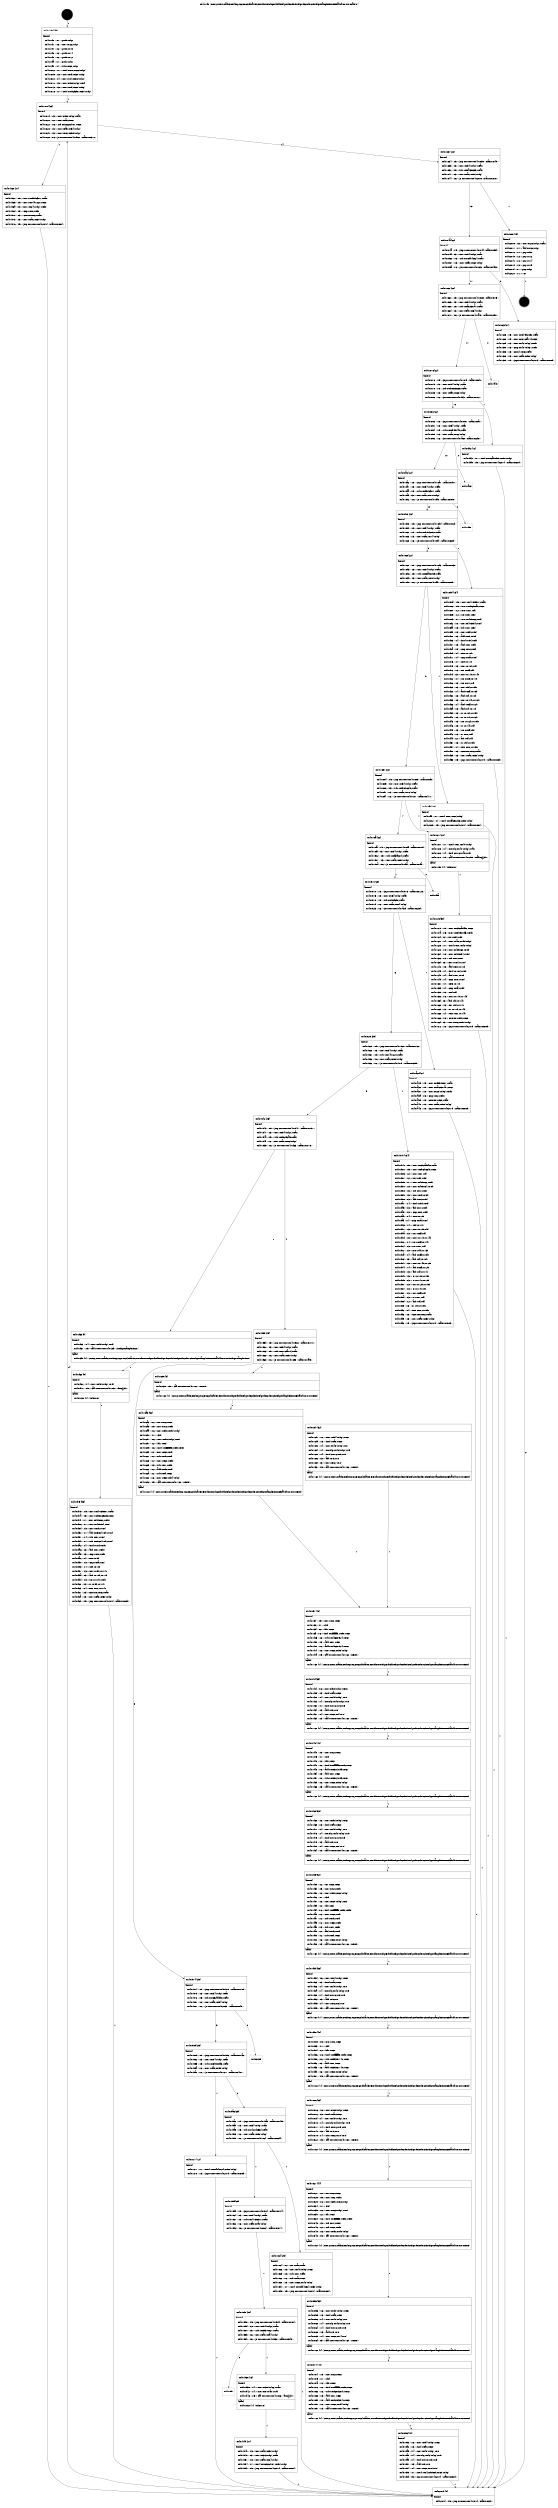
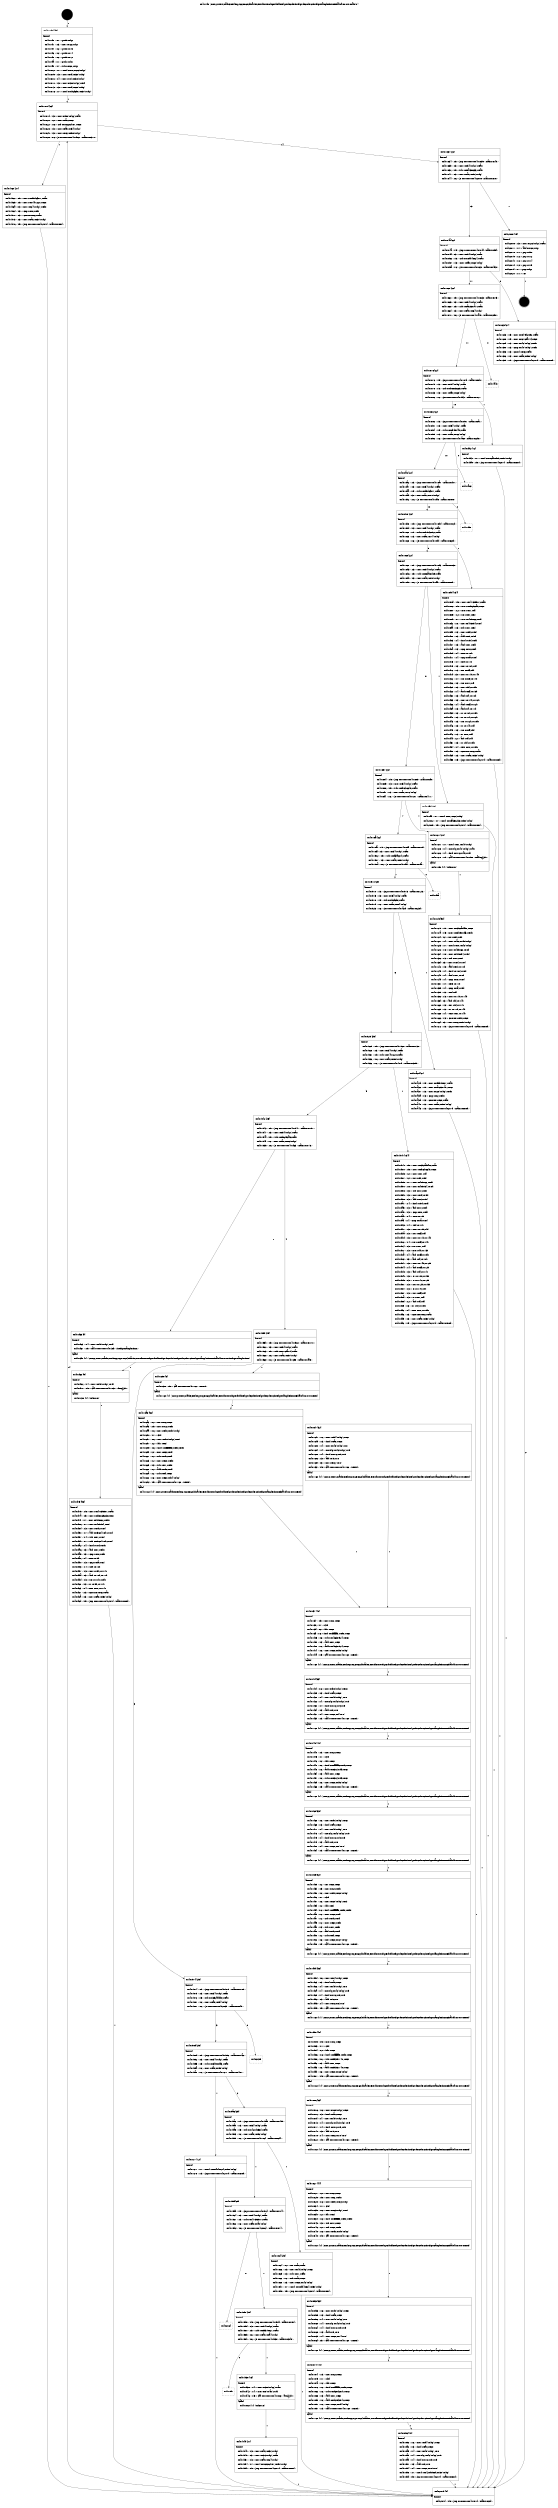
node "0x402064": added
